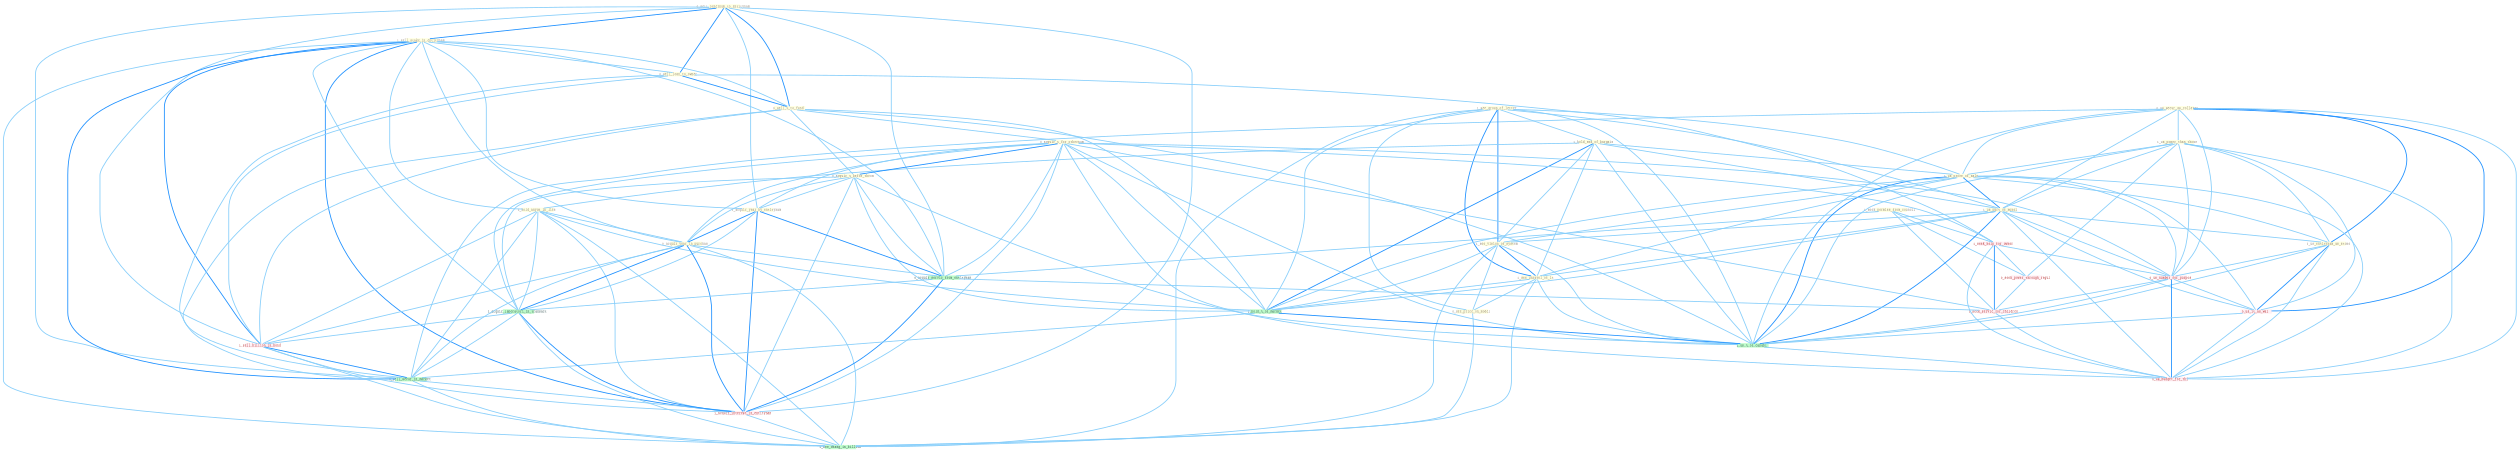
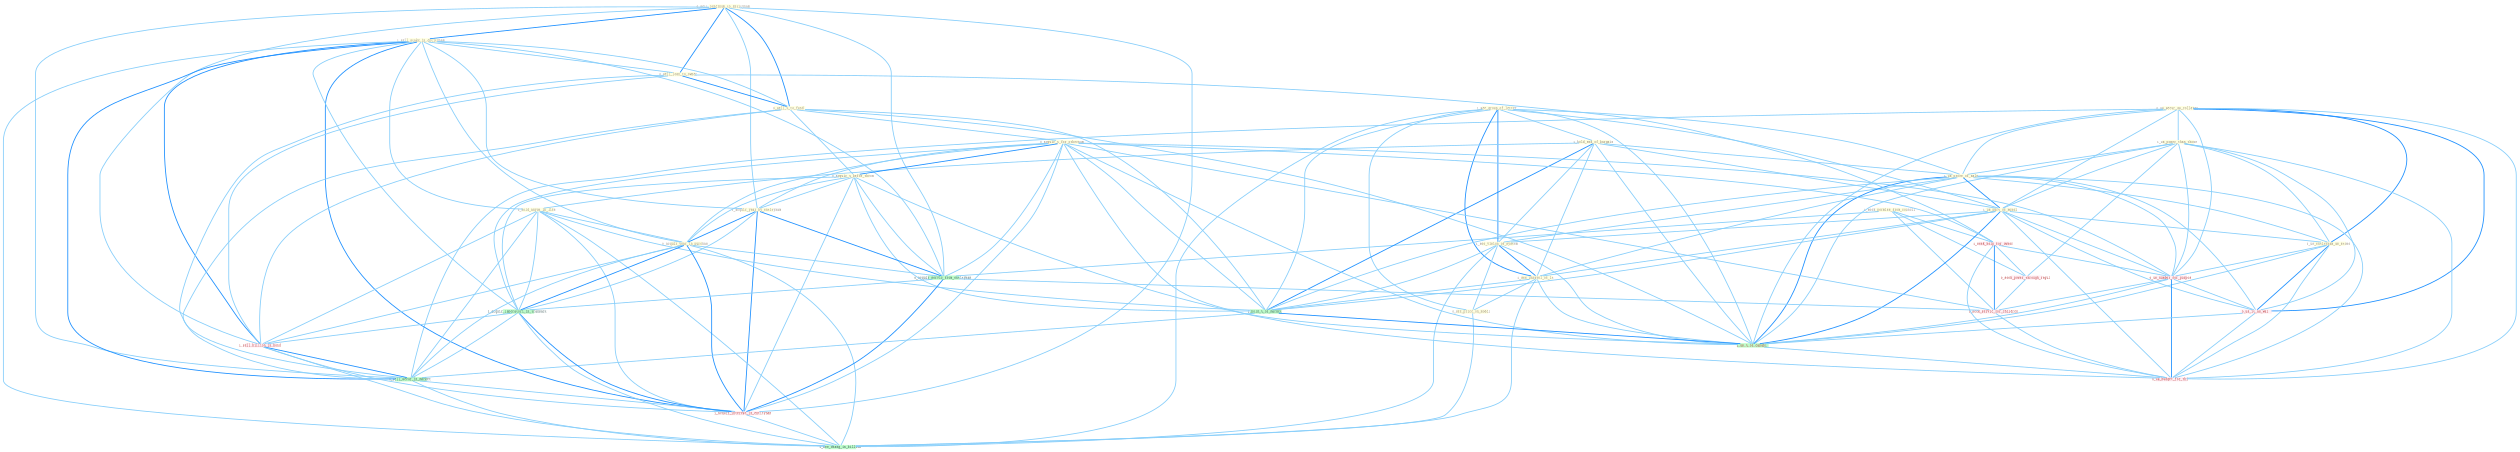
node "1_us_%_of_capabl": fontcolor #2f4f4f -> #b22222
